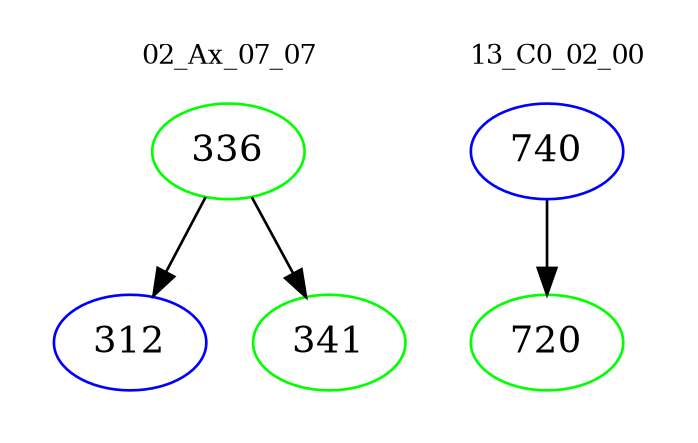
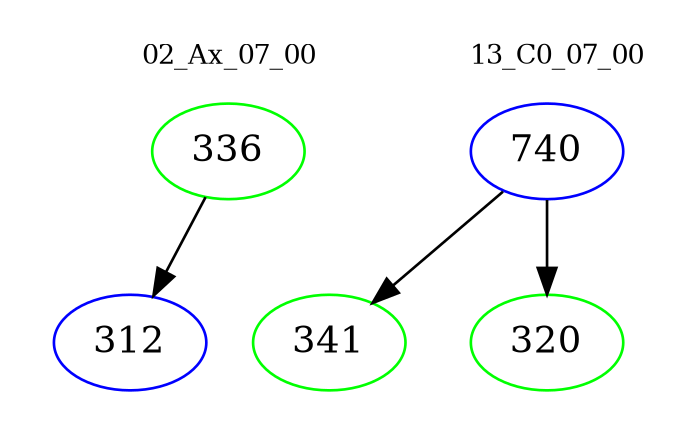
cluster "02_Ax_07_07": label "02_Ax_07_07" -> "02_Ax_07_00"
cluster "13_C0_02_00": label "13_C0_02_00" -> "13_C0_07_00"
edge "336" -> "341": now "740" -> "341"
node "720": label "720" -> "320"
